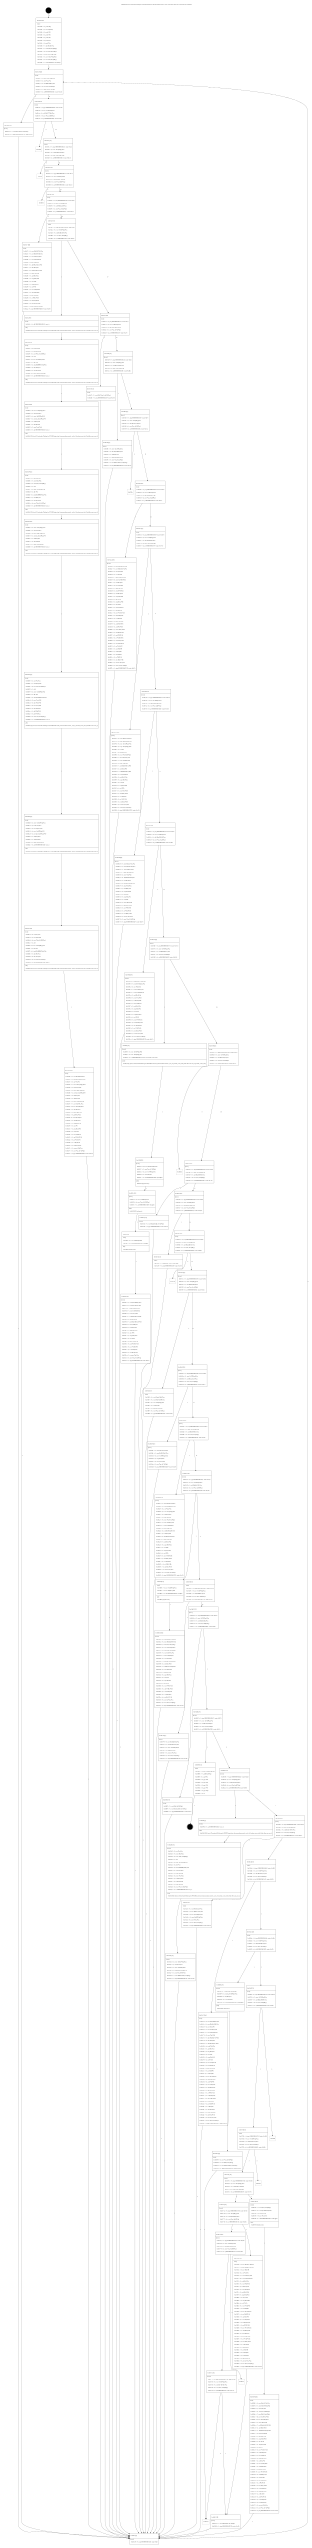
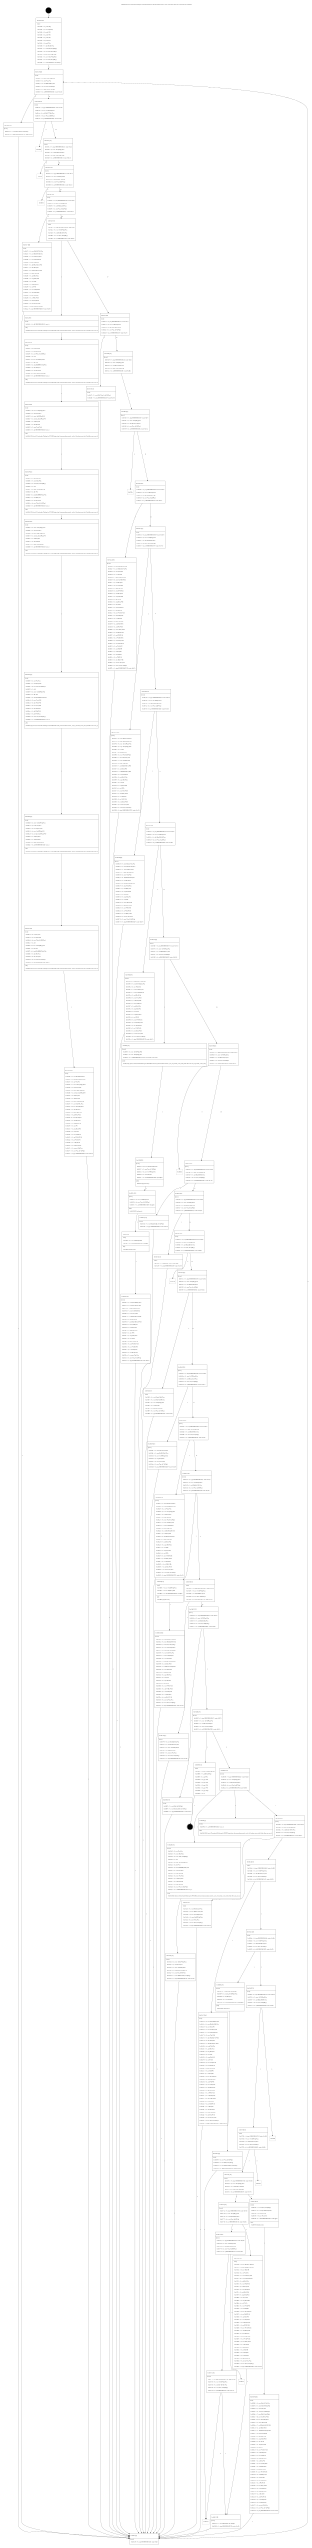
node "0x401e8b [31]": removed
edge "0x4019fd [5]" -> "0x401a02 [52]": now "0x40169b [25]" -> "0x401a02 [52]"
